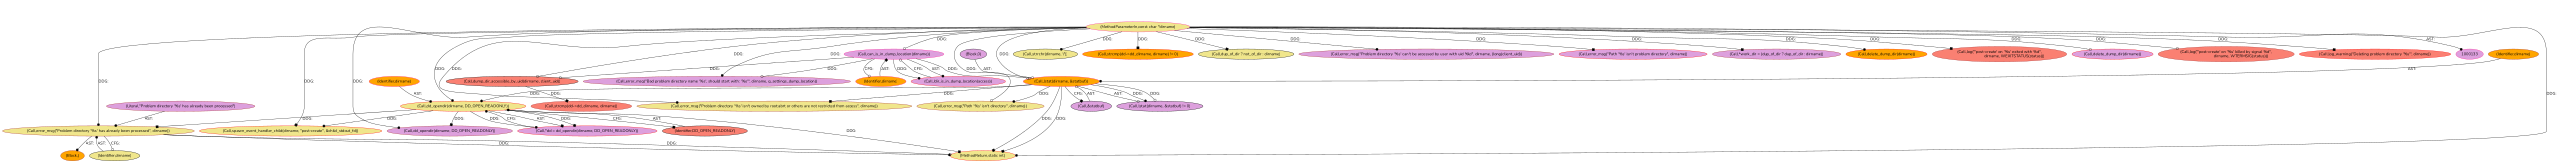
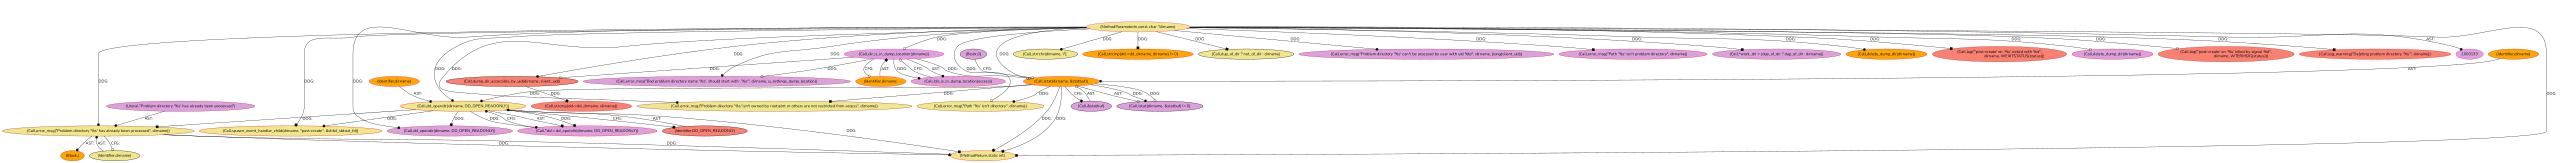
edge "(MethodParameterIn,const char *dirname)" -> "(Call,dump_dir_accessible_by_uid(dirname, client_uid))": arrowhead odot -> dot
node "(Call,can_is_in_dump_location(dirname))": label "(Call,can_is_in_dump_location(dirname))" -> "(Call,dir_is_in_dump_location(dirname))"
edge "(Block,0)" -> "(Call,lstat(dirname, &statbuf))": label "AST: " -> "CFG: "
edge "(MethodParameterIn,const char *dirname)" -> "(MethodReturn,static int)": arrowhead dot -> box
